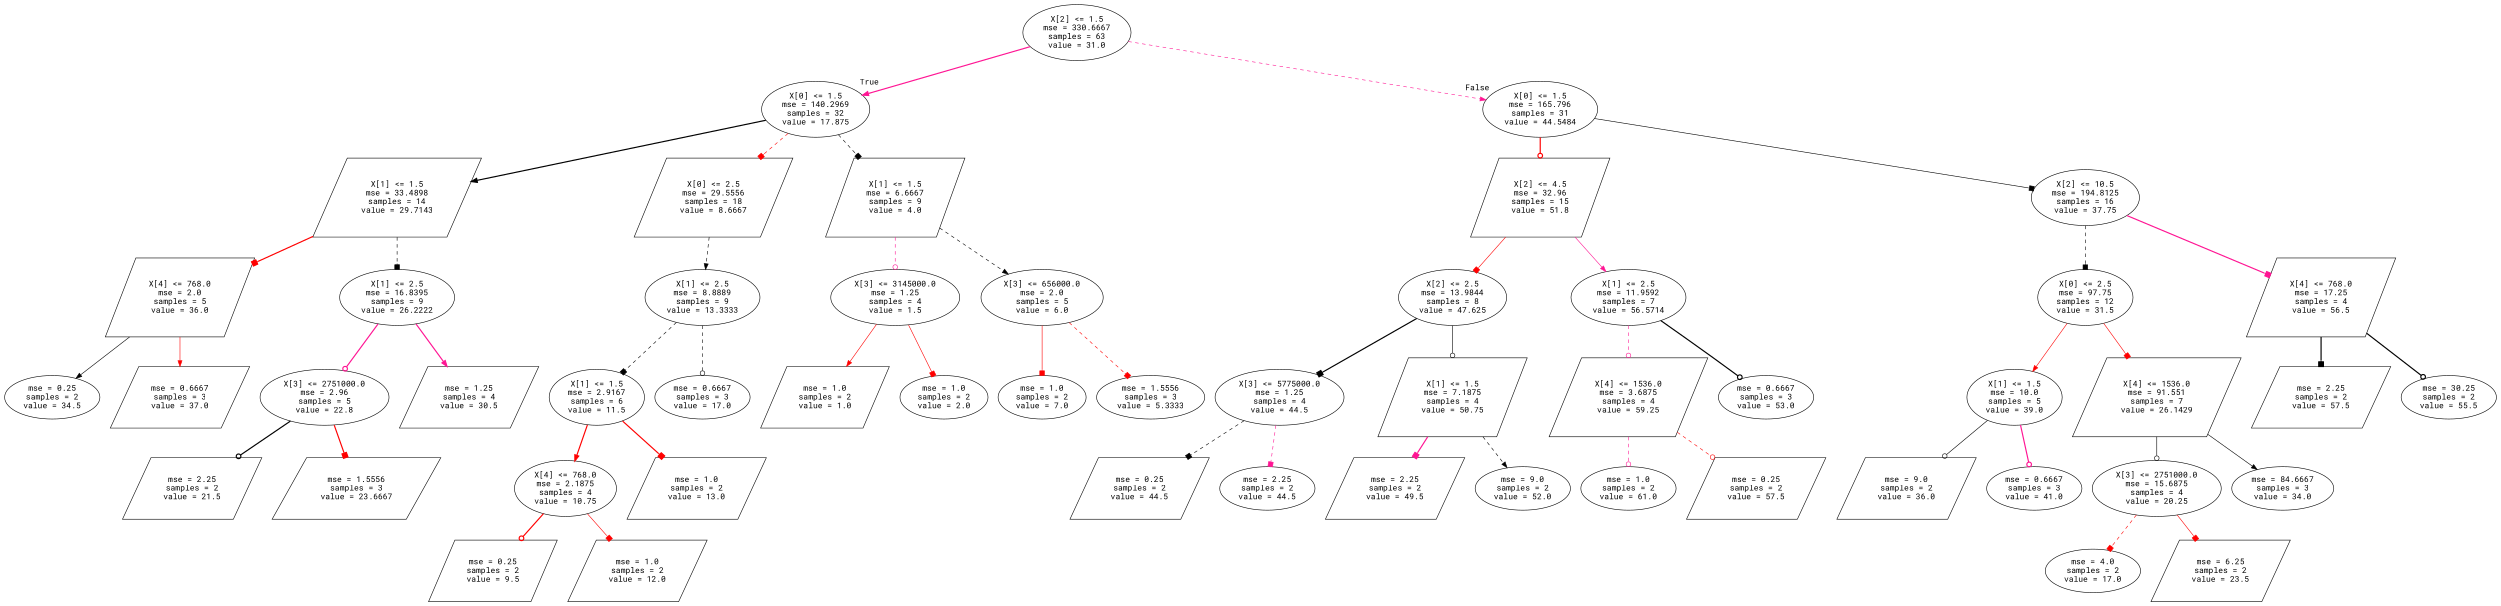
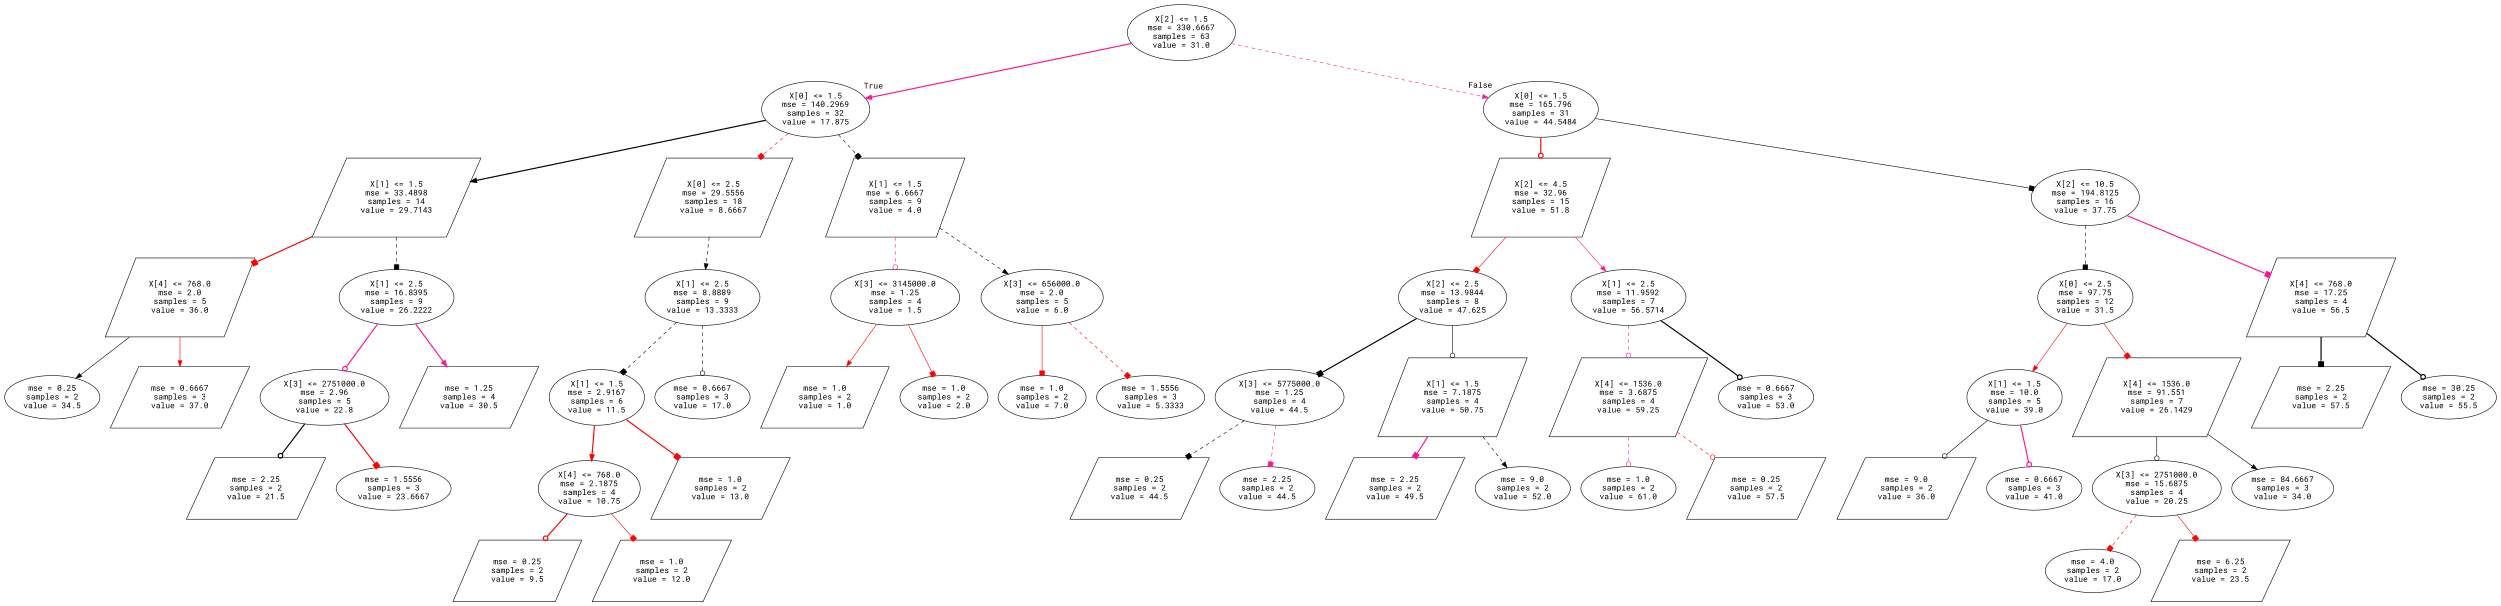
node "mse = 1.5556 samples = 3 value = 23.6667": shape parallelogram -> ellipse
